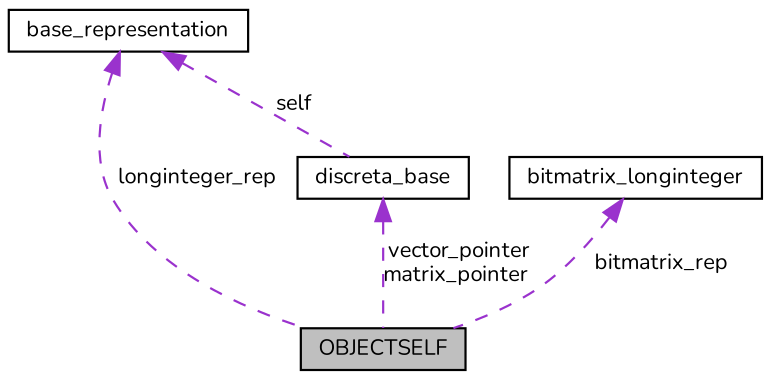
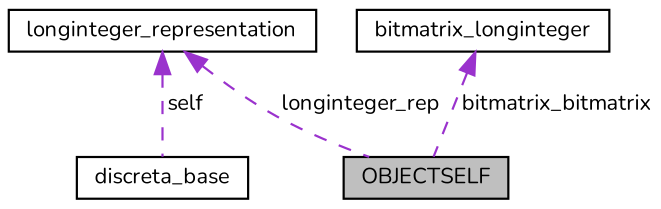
node "base_representation": label "base_representation" -> "longinteger_representation"
edge "OBJECTSELF" -> "bitmatrix_longinteger": label " bitmatrix_rep" -> " bitmatrix_bitmatrix"
edge "OBJECTSELF" -> "discreta_base": removed, label "vector_pointer matrix_pointer"
